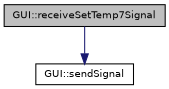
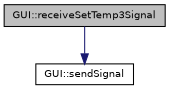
node "GUI::receiveSetTemp7Signal": label "GUI::receiveSetTemp7Signal" -> "GUI::receiveSetTemp3Signal"
